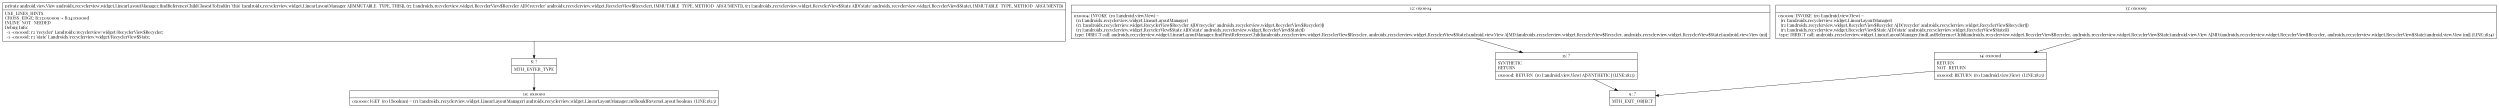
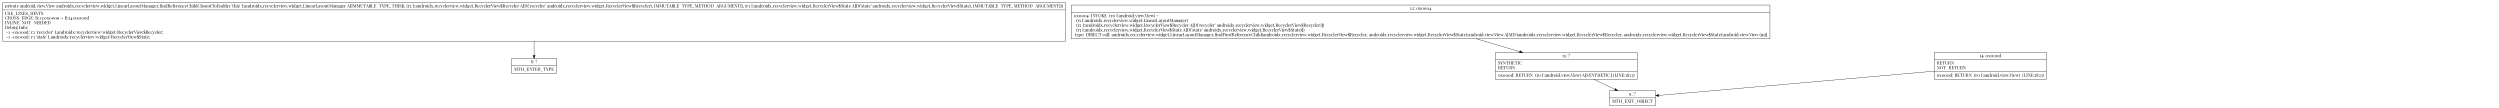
node "13: 0x0009": removed
node "10: 0x0000": removed
